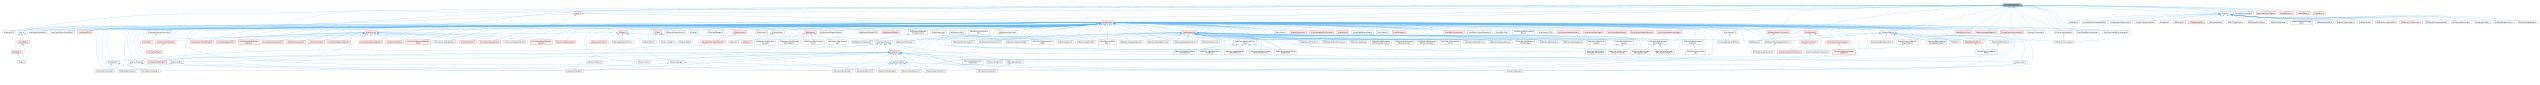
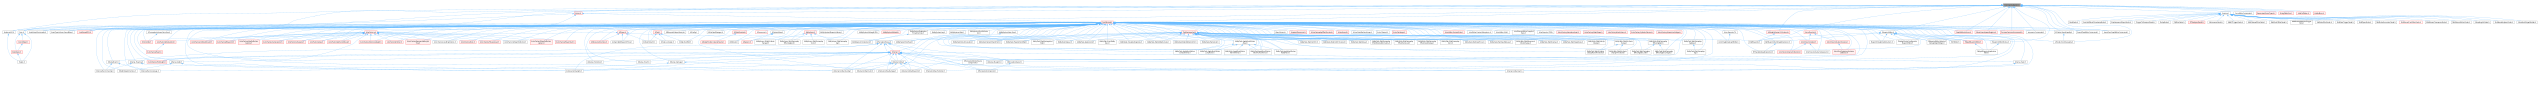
edge "Engine.h" -> "CoreUObject.h": now "Engine.h" -> "BookmarkUI.h"
